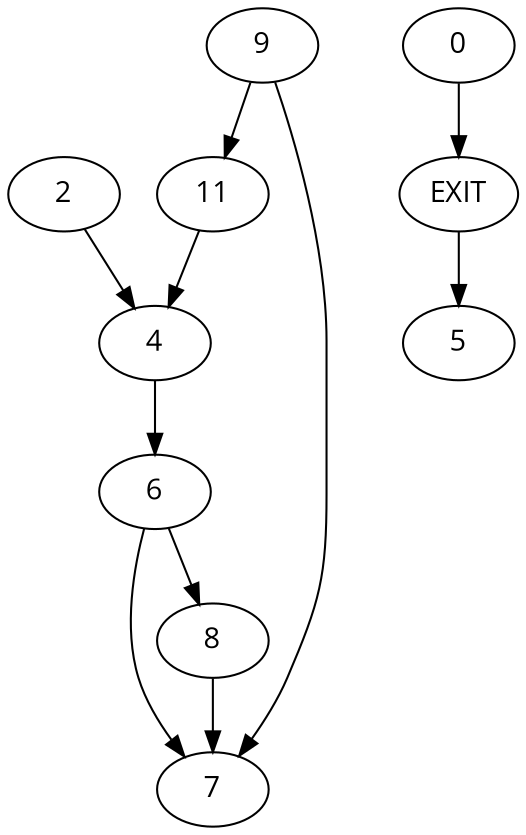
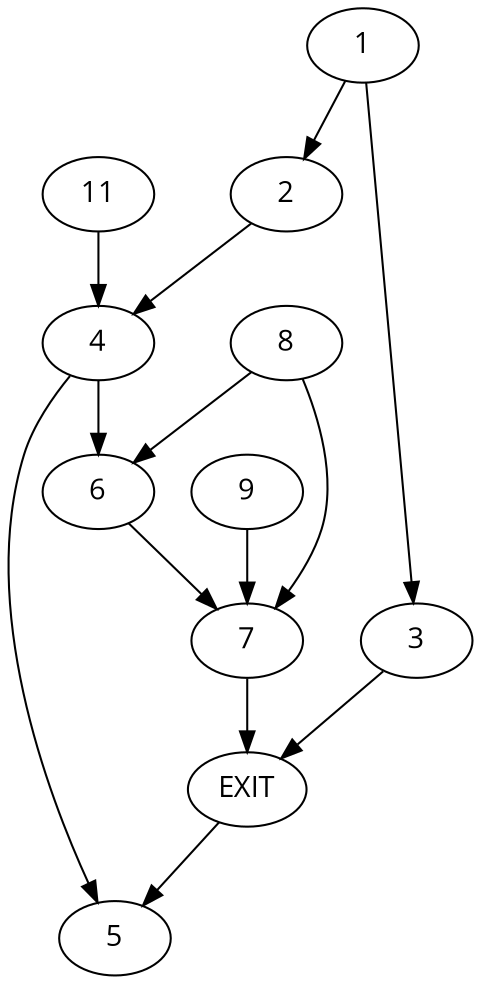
node "1": added
node "0": label "0" -> "3"
edge "9" -> "11": removed
edge "6" -> "8": reversed
edge "4" -> "5": added
edge "7" -> "EXIT": added
